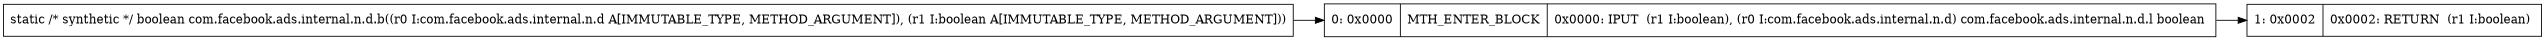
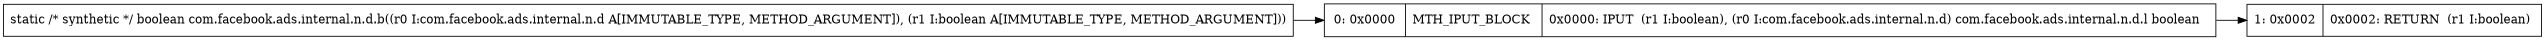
node "0: 0x0000": text "MTH_ENTER_BLOCK" -> "MTH_IPUT_BLOCK"
